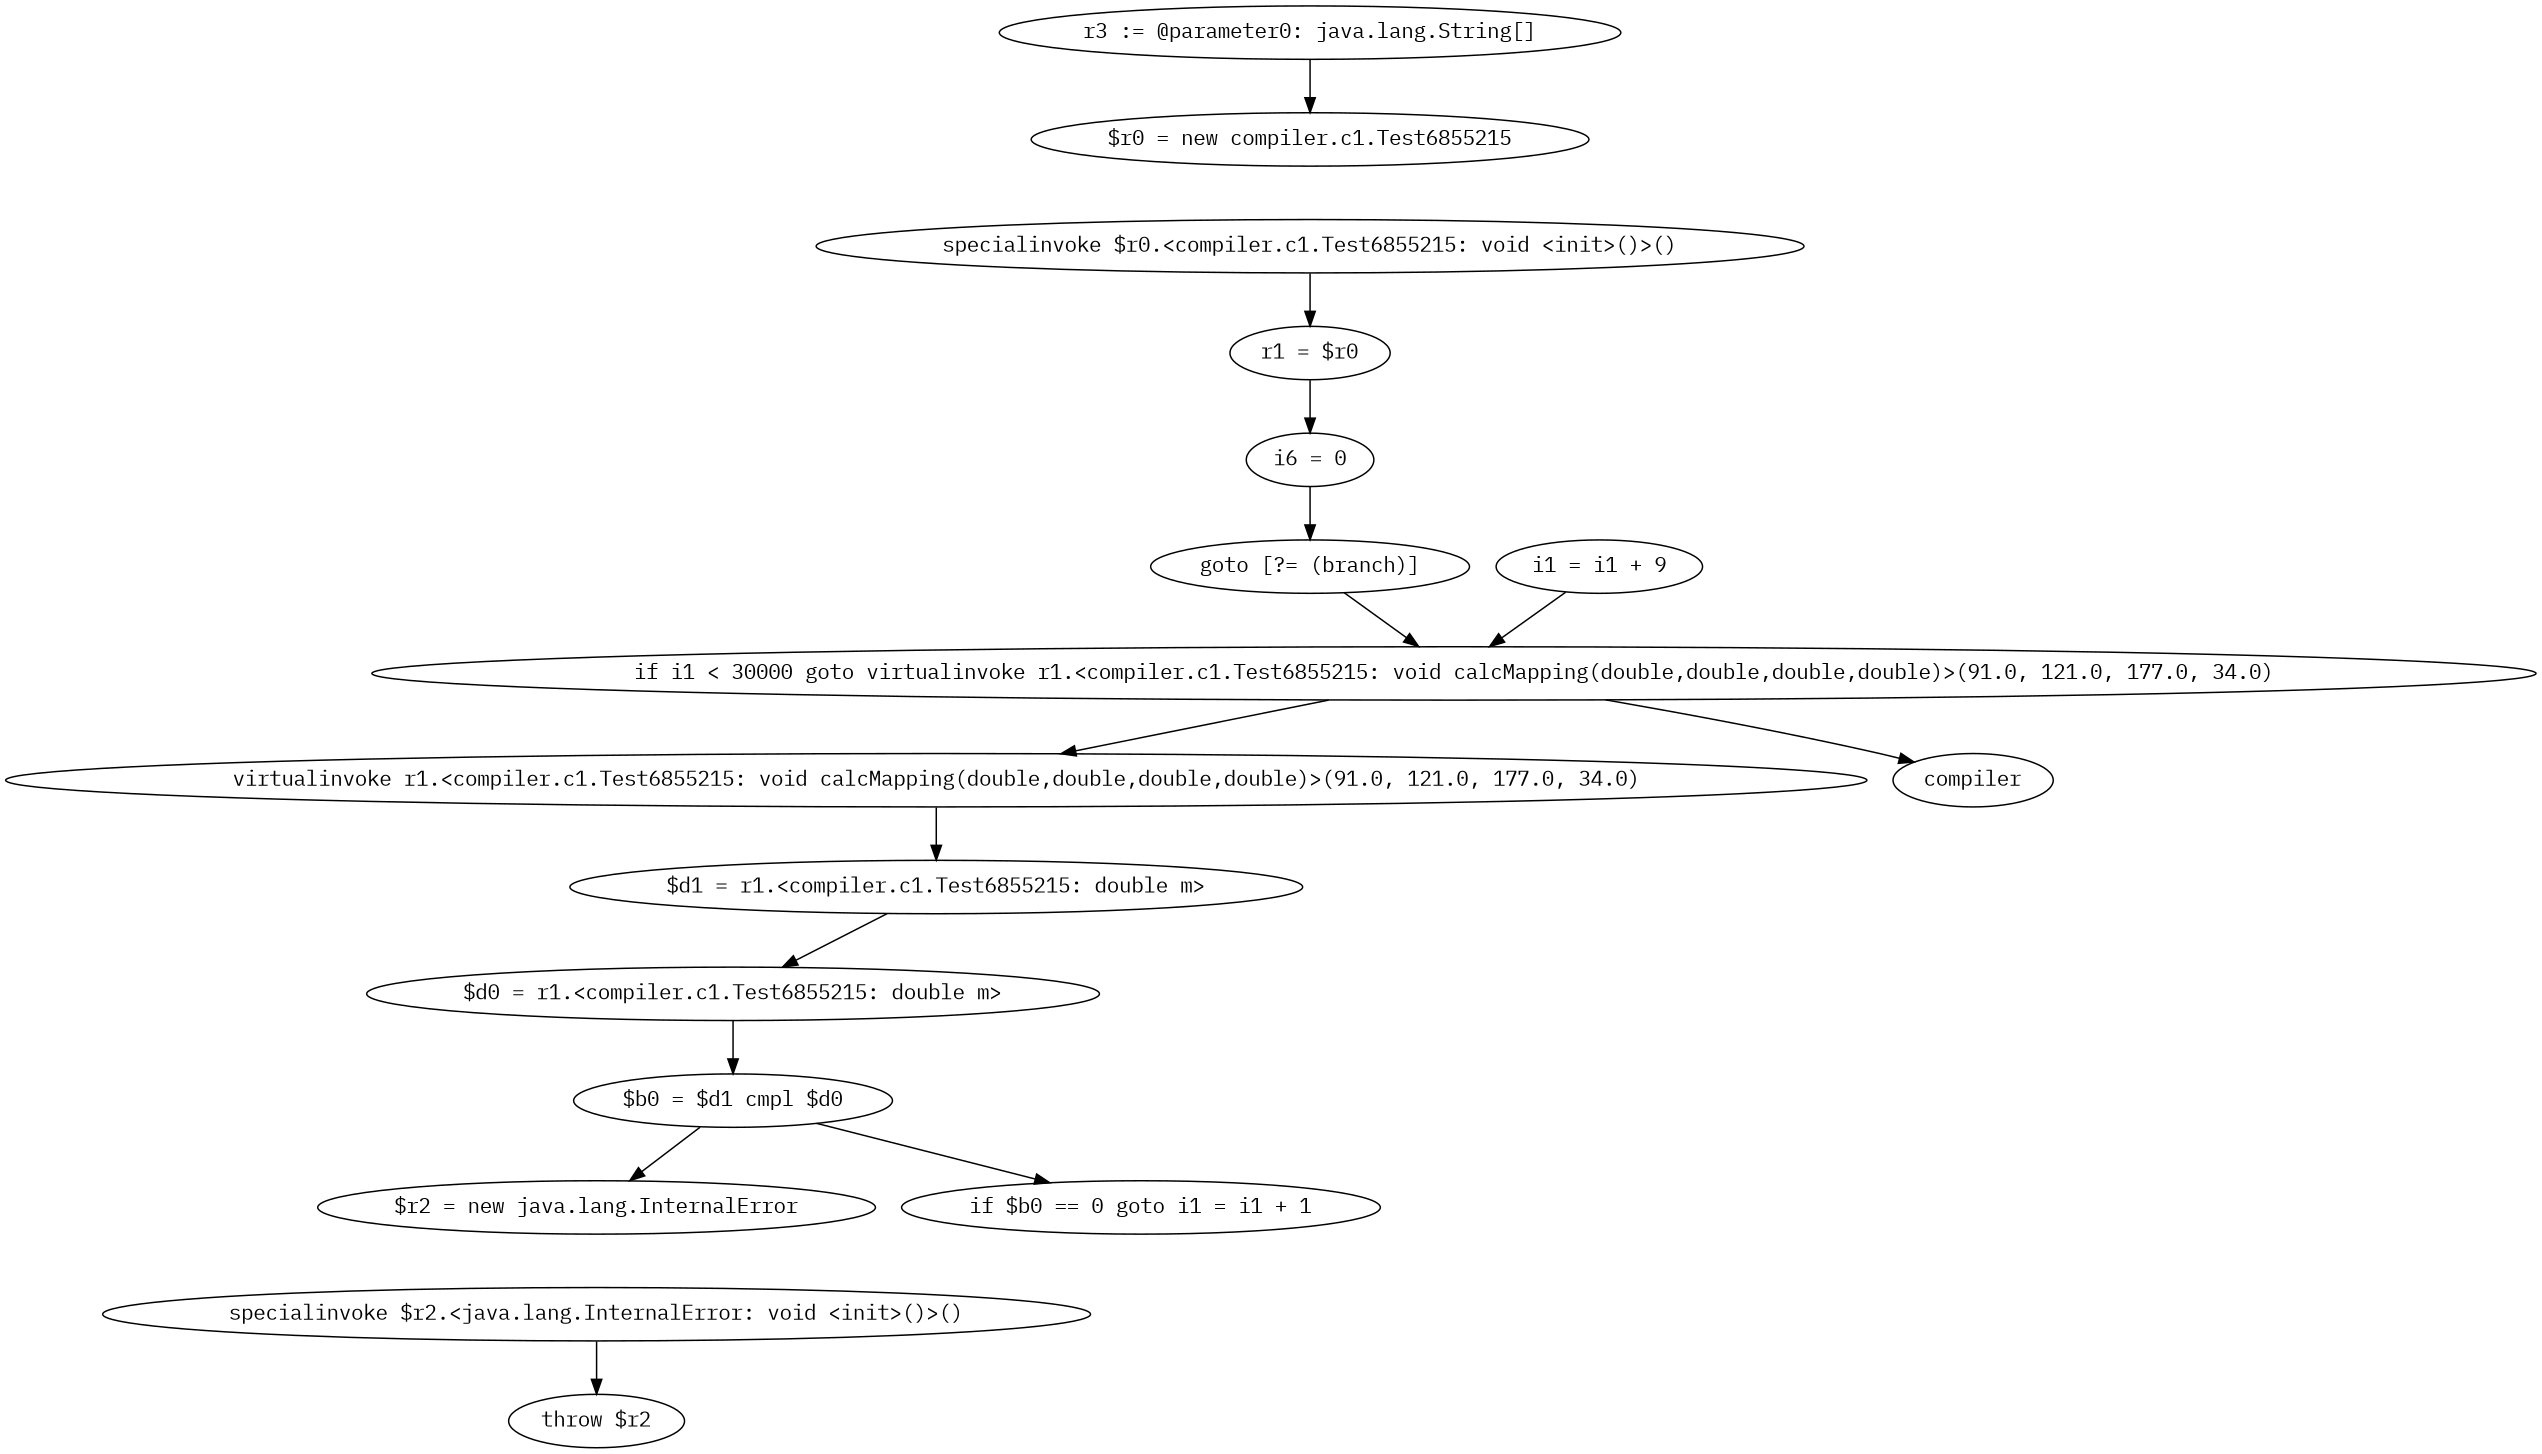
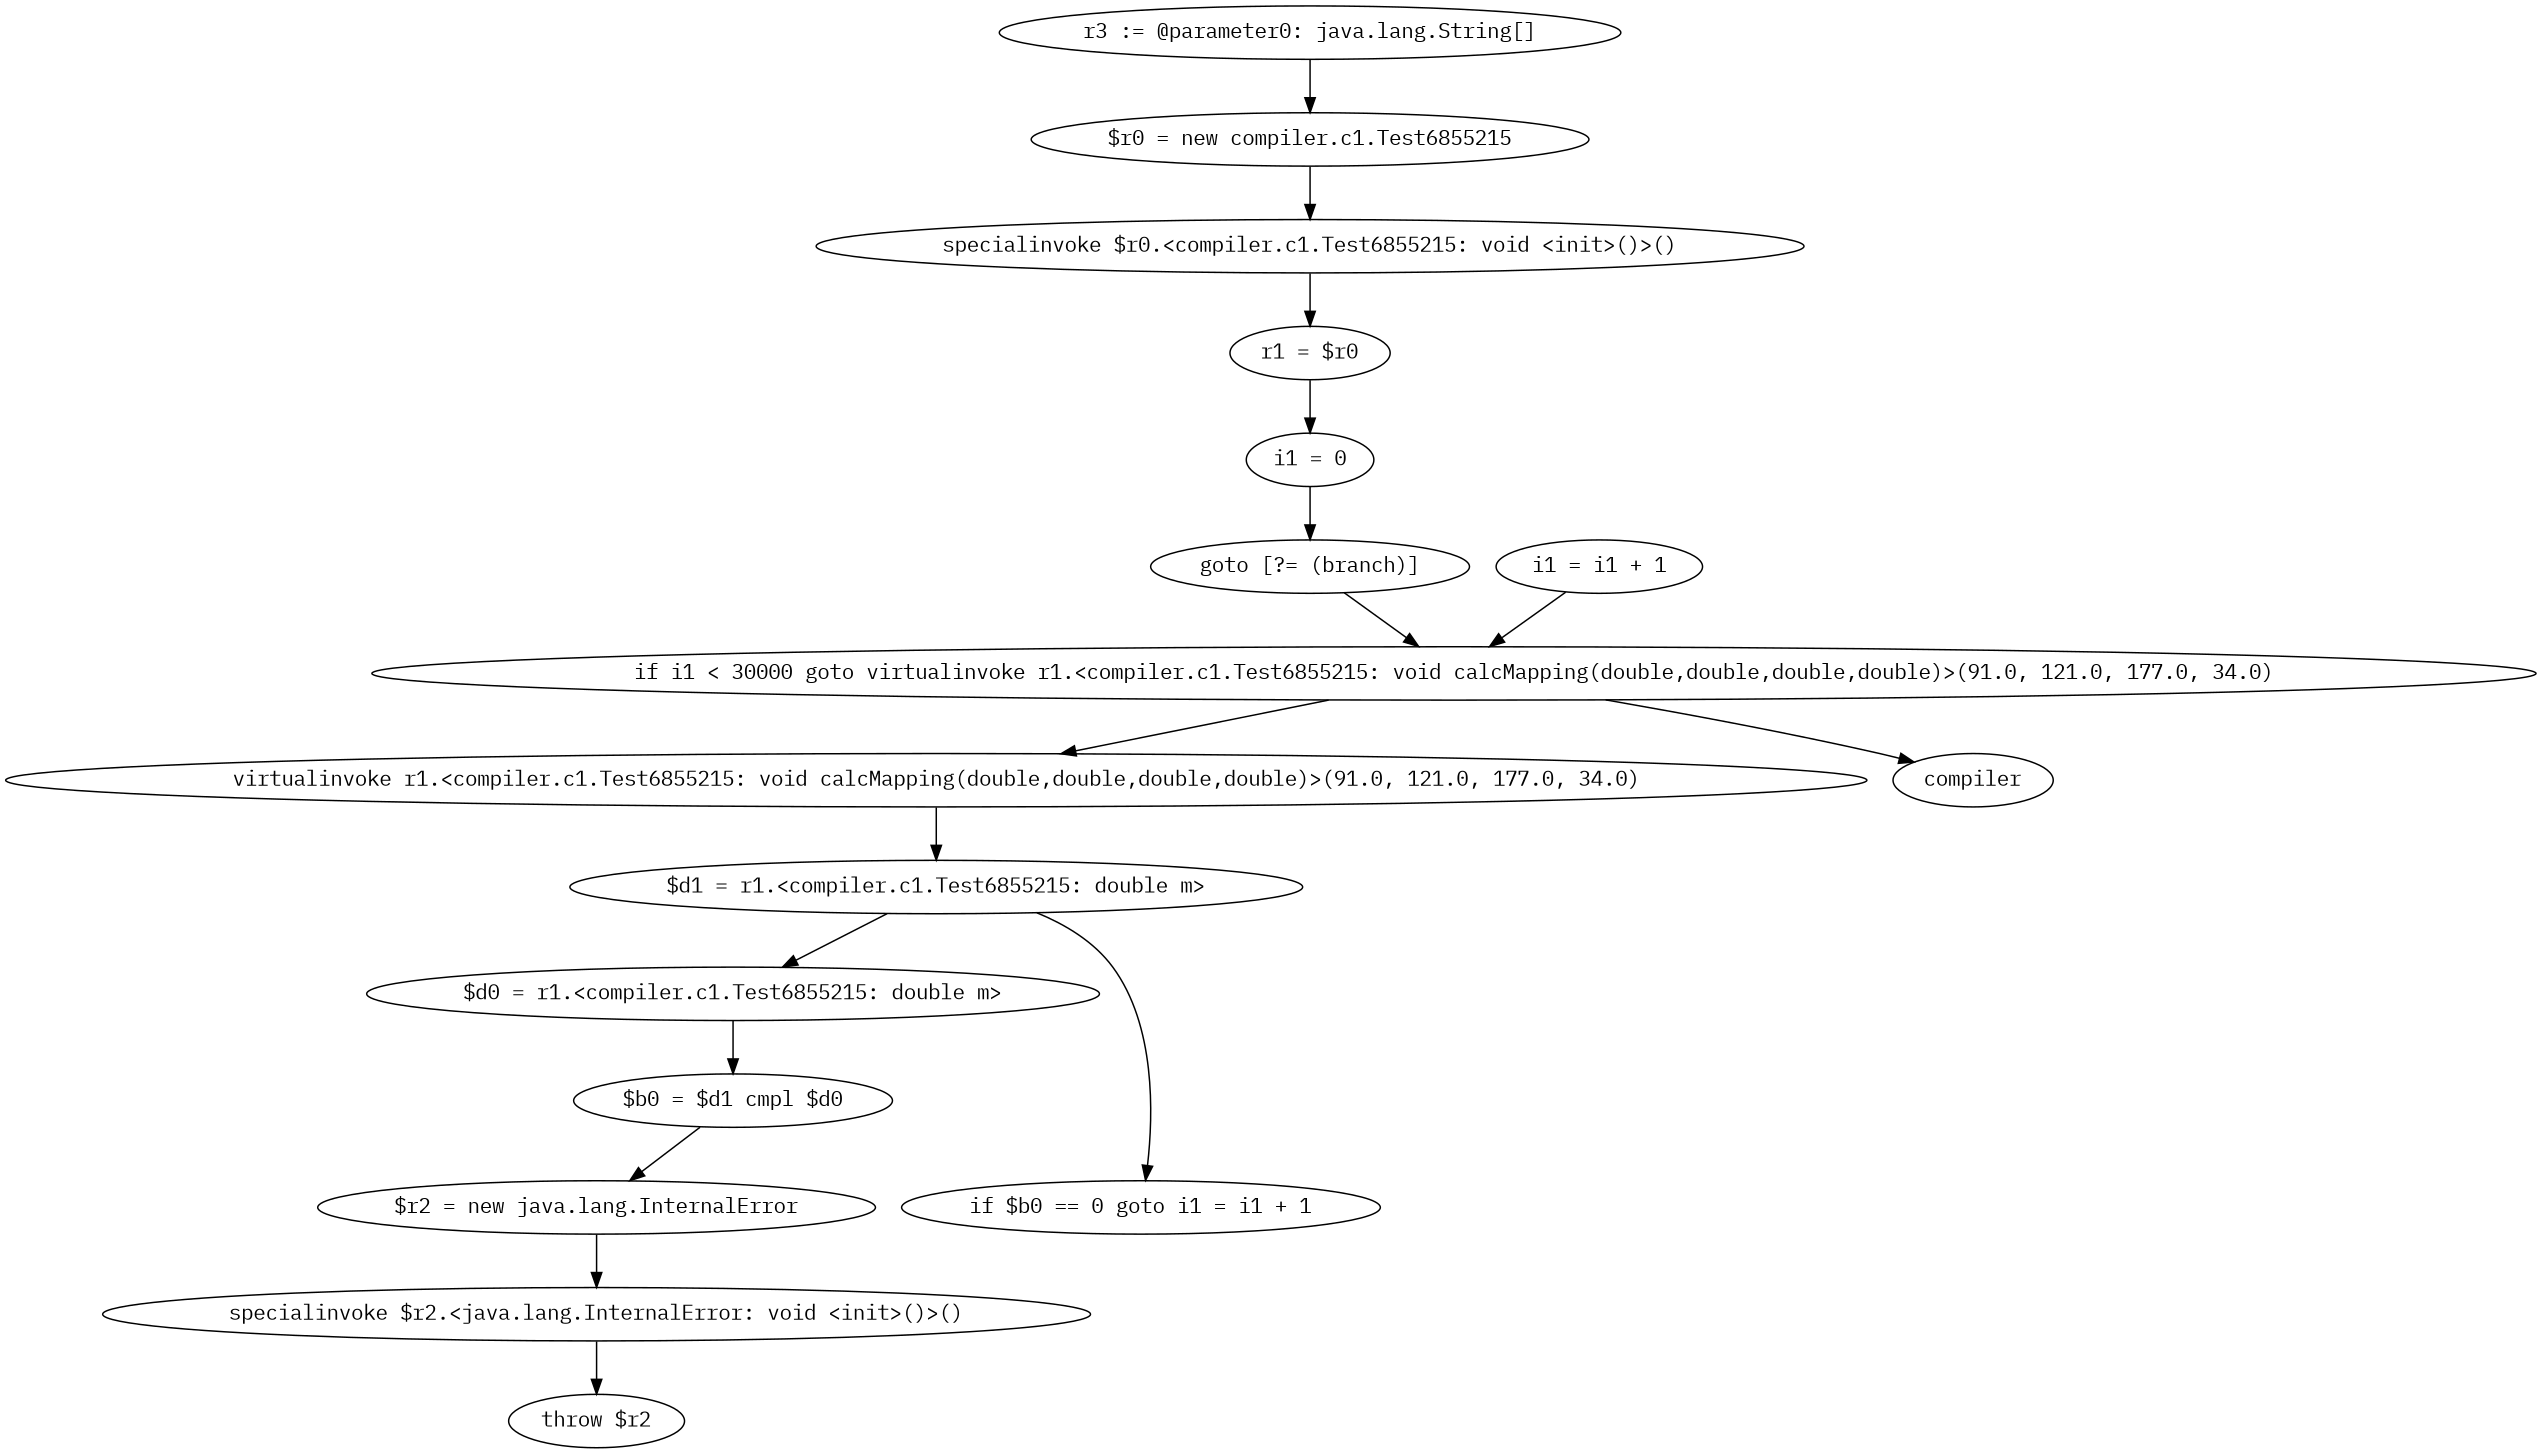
edge "$r0 = new compiler.c1.Test6855215" -> "specialinvoke $r0.<compiler.c1.Test6855215: void <init>()>()": added
node "i6 = 0": label "i6 = 0" -> "i1 = 0"
node "i1 = i1 + 9": label "i1 = i1 + 9" -> "i1 = i1 + 1"
edge "$b0 = $d1 cmpl $d0" -> "if $b0 == 0 goto i1 = i1 + 1": now "$d1 = r1.<compiler.c1.Test6855215: double m>" -> "if $b0 == 0 goto i1 = i1 + 1"
edge "$r2 = new java.lang.InternalError" -> "specialinvoke $r2.<java.lang.InternalError: void <init>()>()": added
